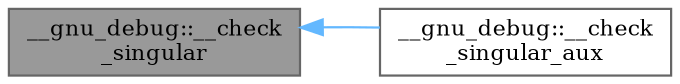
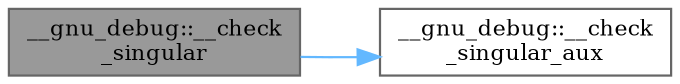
edge "__gnu_debug::__check _singular_aux" -> "__gnu_debug::__check _singular": reversed
